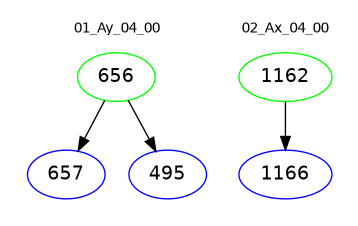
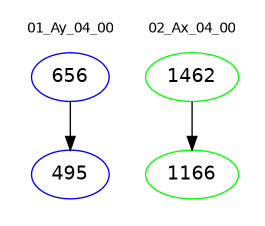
node "656": color green -> blue
node "1162": label "1162" -> "1462"
node "657": removed
node "1166": color blue -> green
